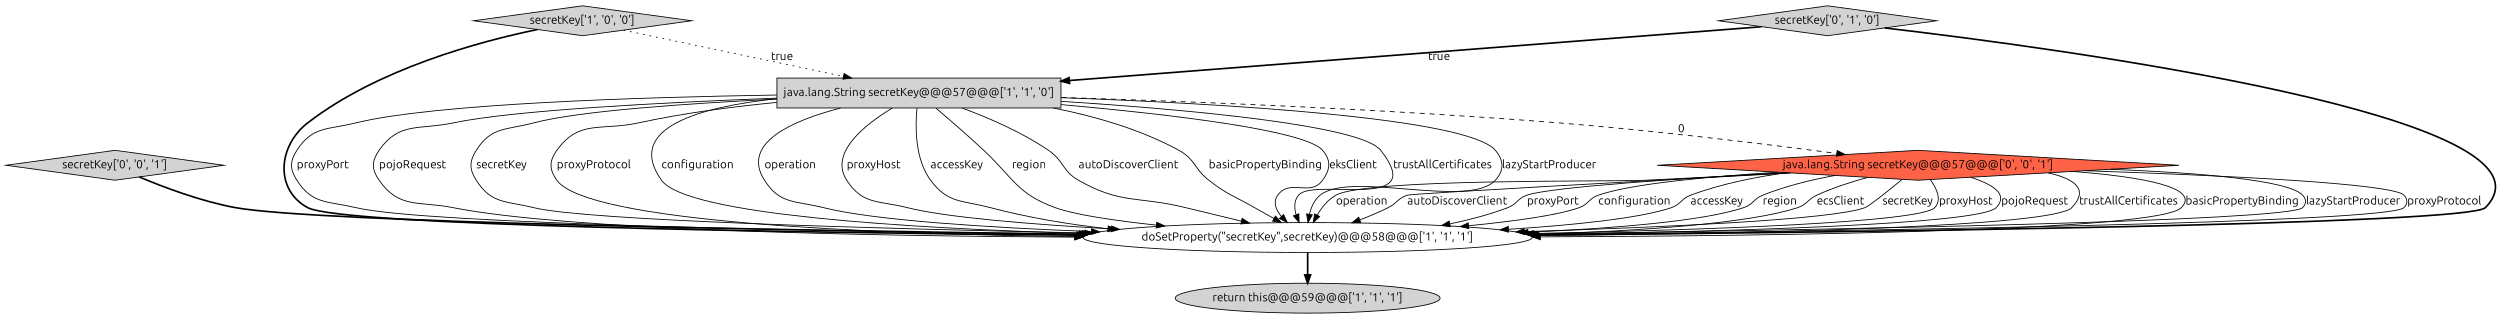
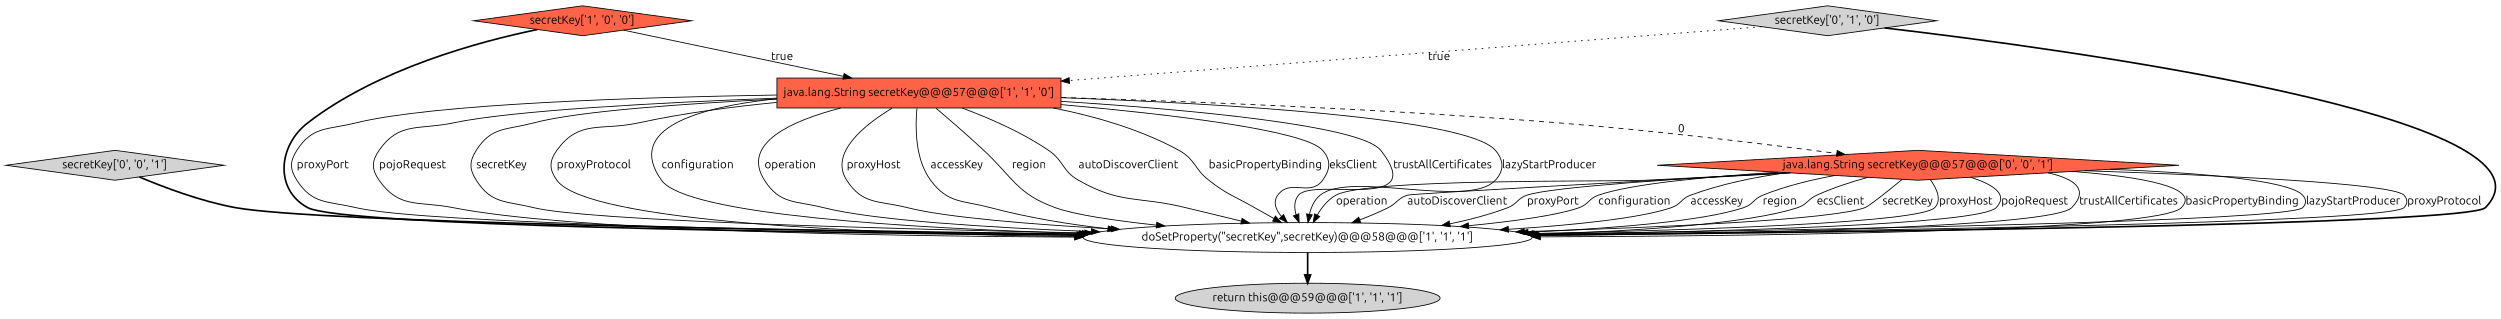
node "secretKey['1', '0', '0']": fillcolor lightgray -> tomato
edge "secretKey['1', '0', '0']" -> "java.lang.String secretKey@@@57@@@['1', '1', '0']": style dotted -> solid
edge "secretKey['0', '1', '0']" -> "java.lang.String secretKey@@@57@@@['1', '1', '0']": style bold -> dotted
node "java.lang.String secretKey@@@57@@@['1', '1', '0']": fillcolor lightgray -> tomato
